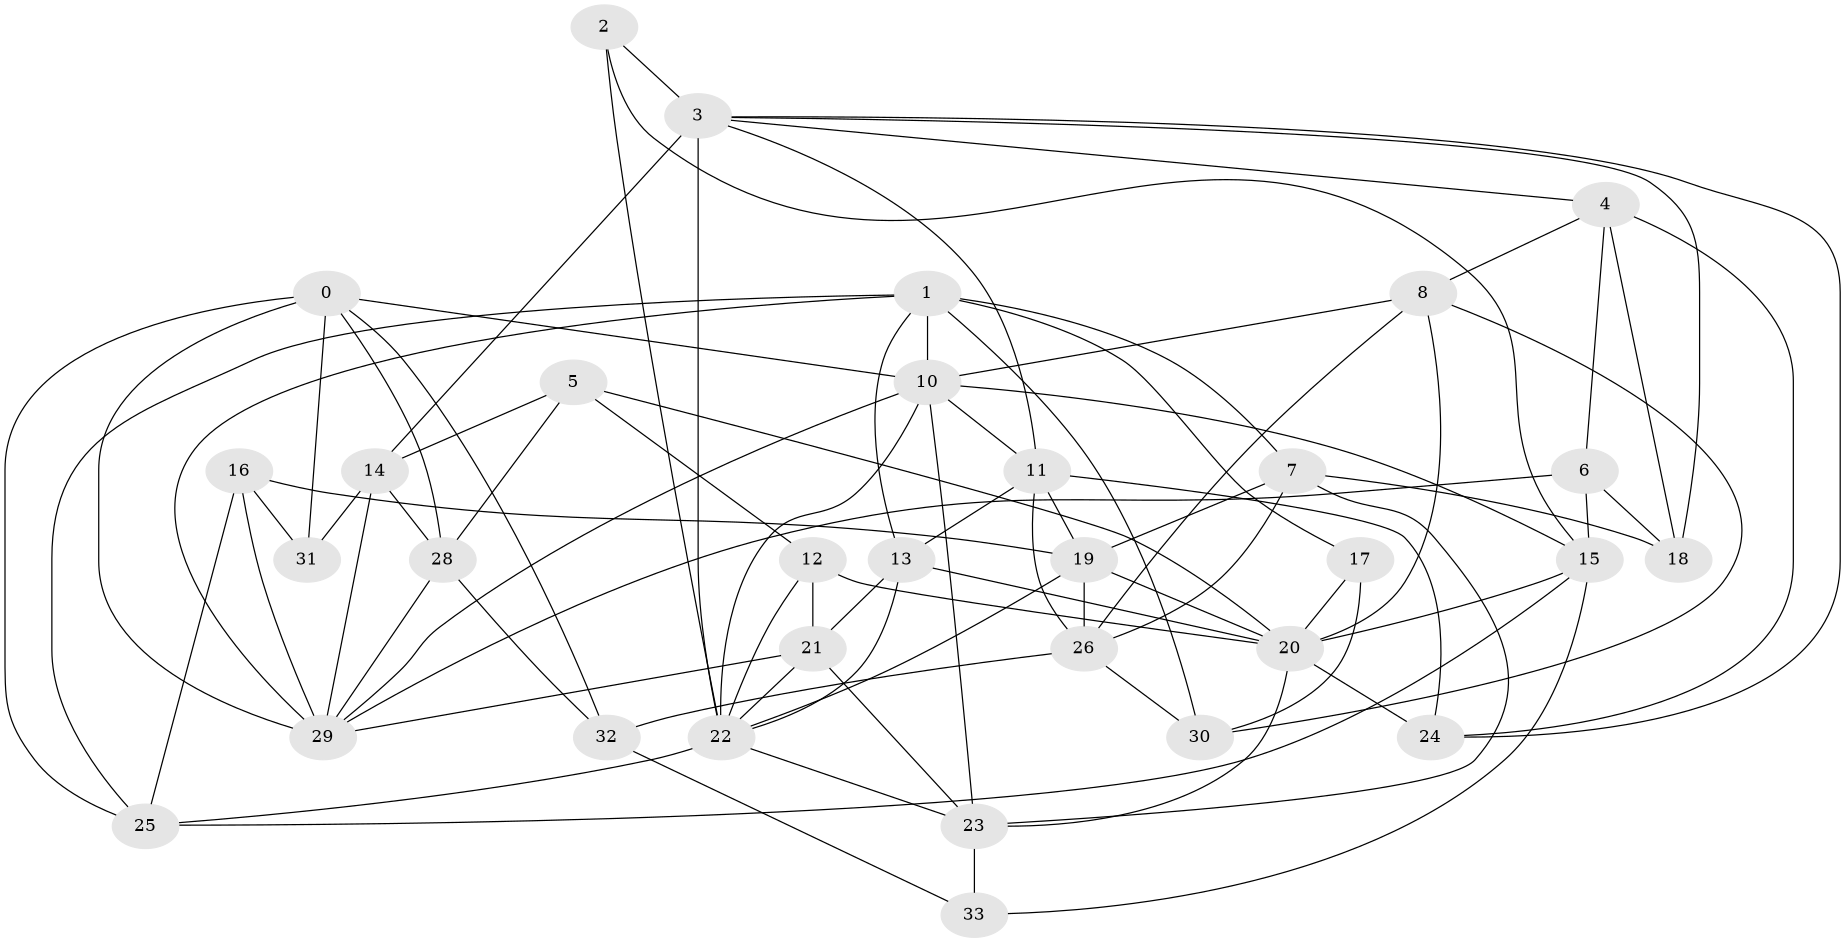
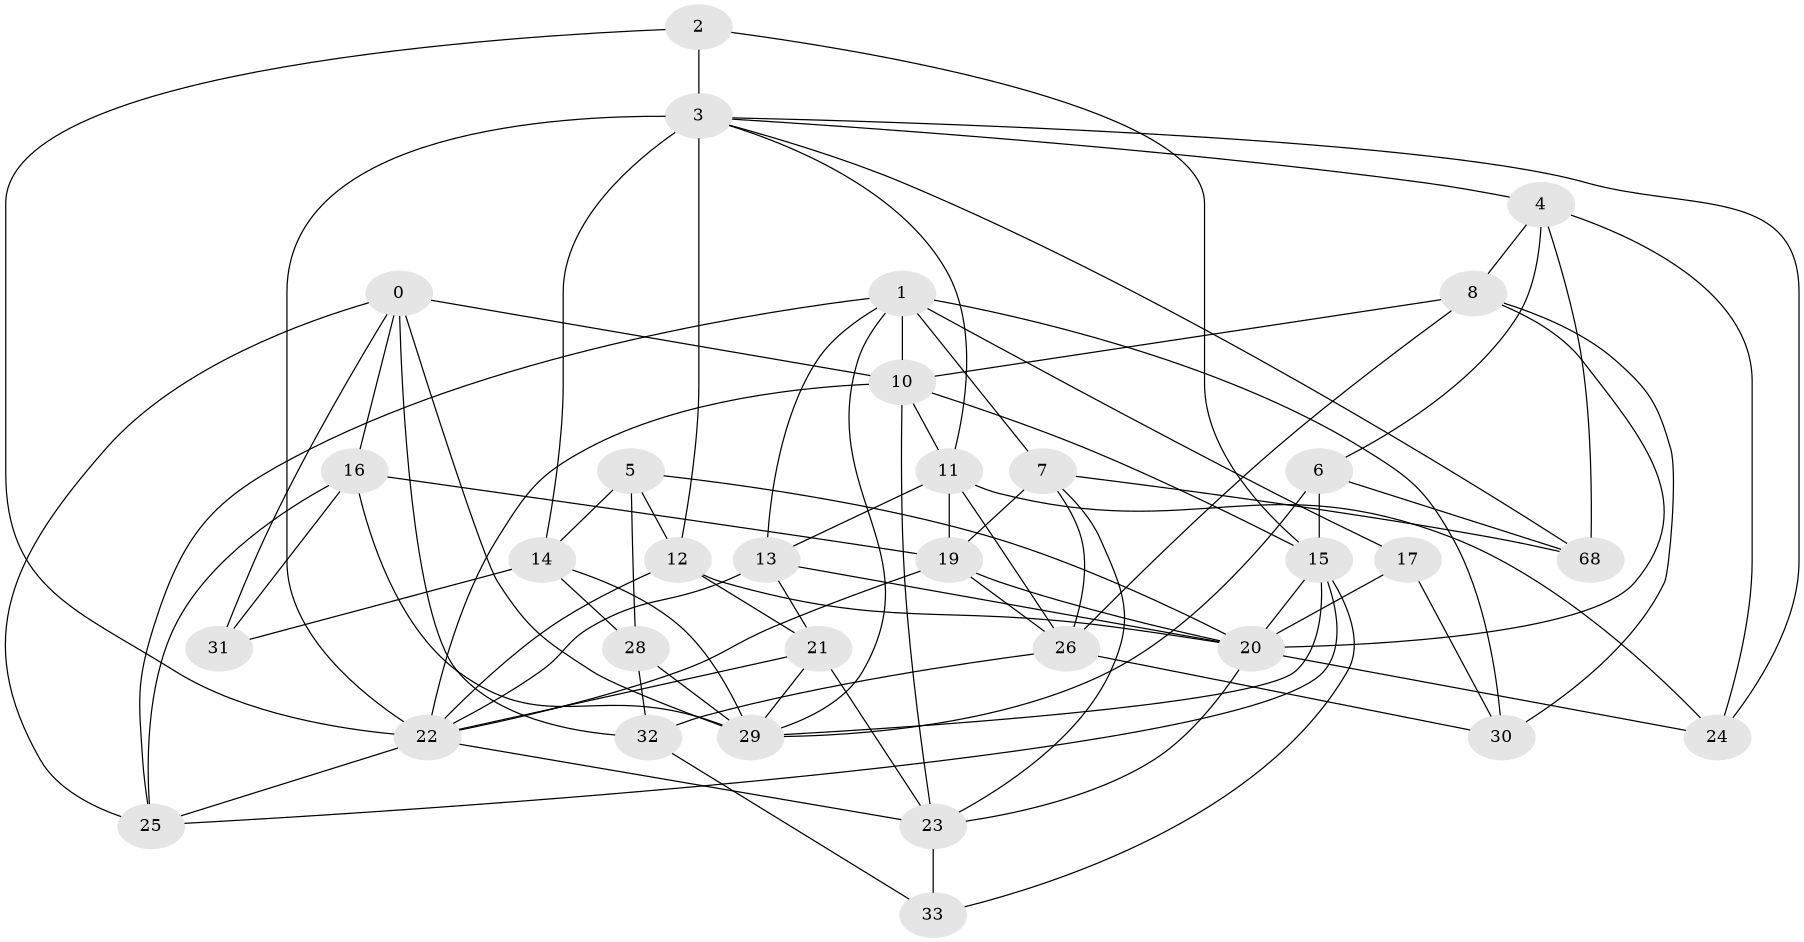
edge "3" -- "12": added
edge "0" -- "28": now "0" -- "16"
edge "10" -- "29": now "15" -- "29"
node "18": label "18" -> "68"
